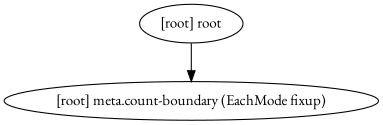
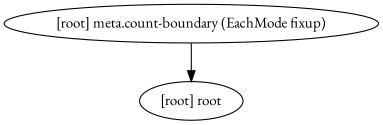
edge "[root] root" -> "[root] meta.count-boundary (EachMode fixup)": reversed
